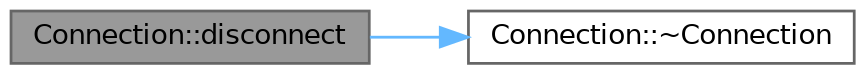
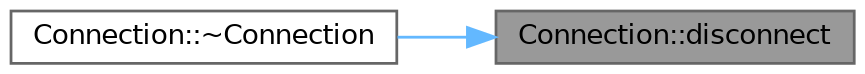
edge "Connection::disconnect" -> "Connection::~Connection": reversed
